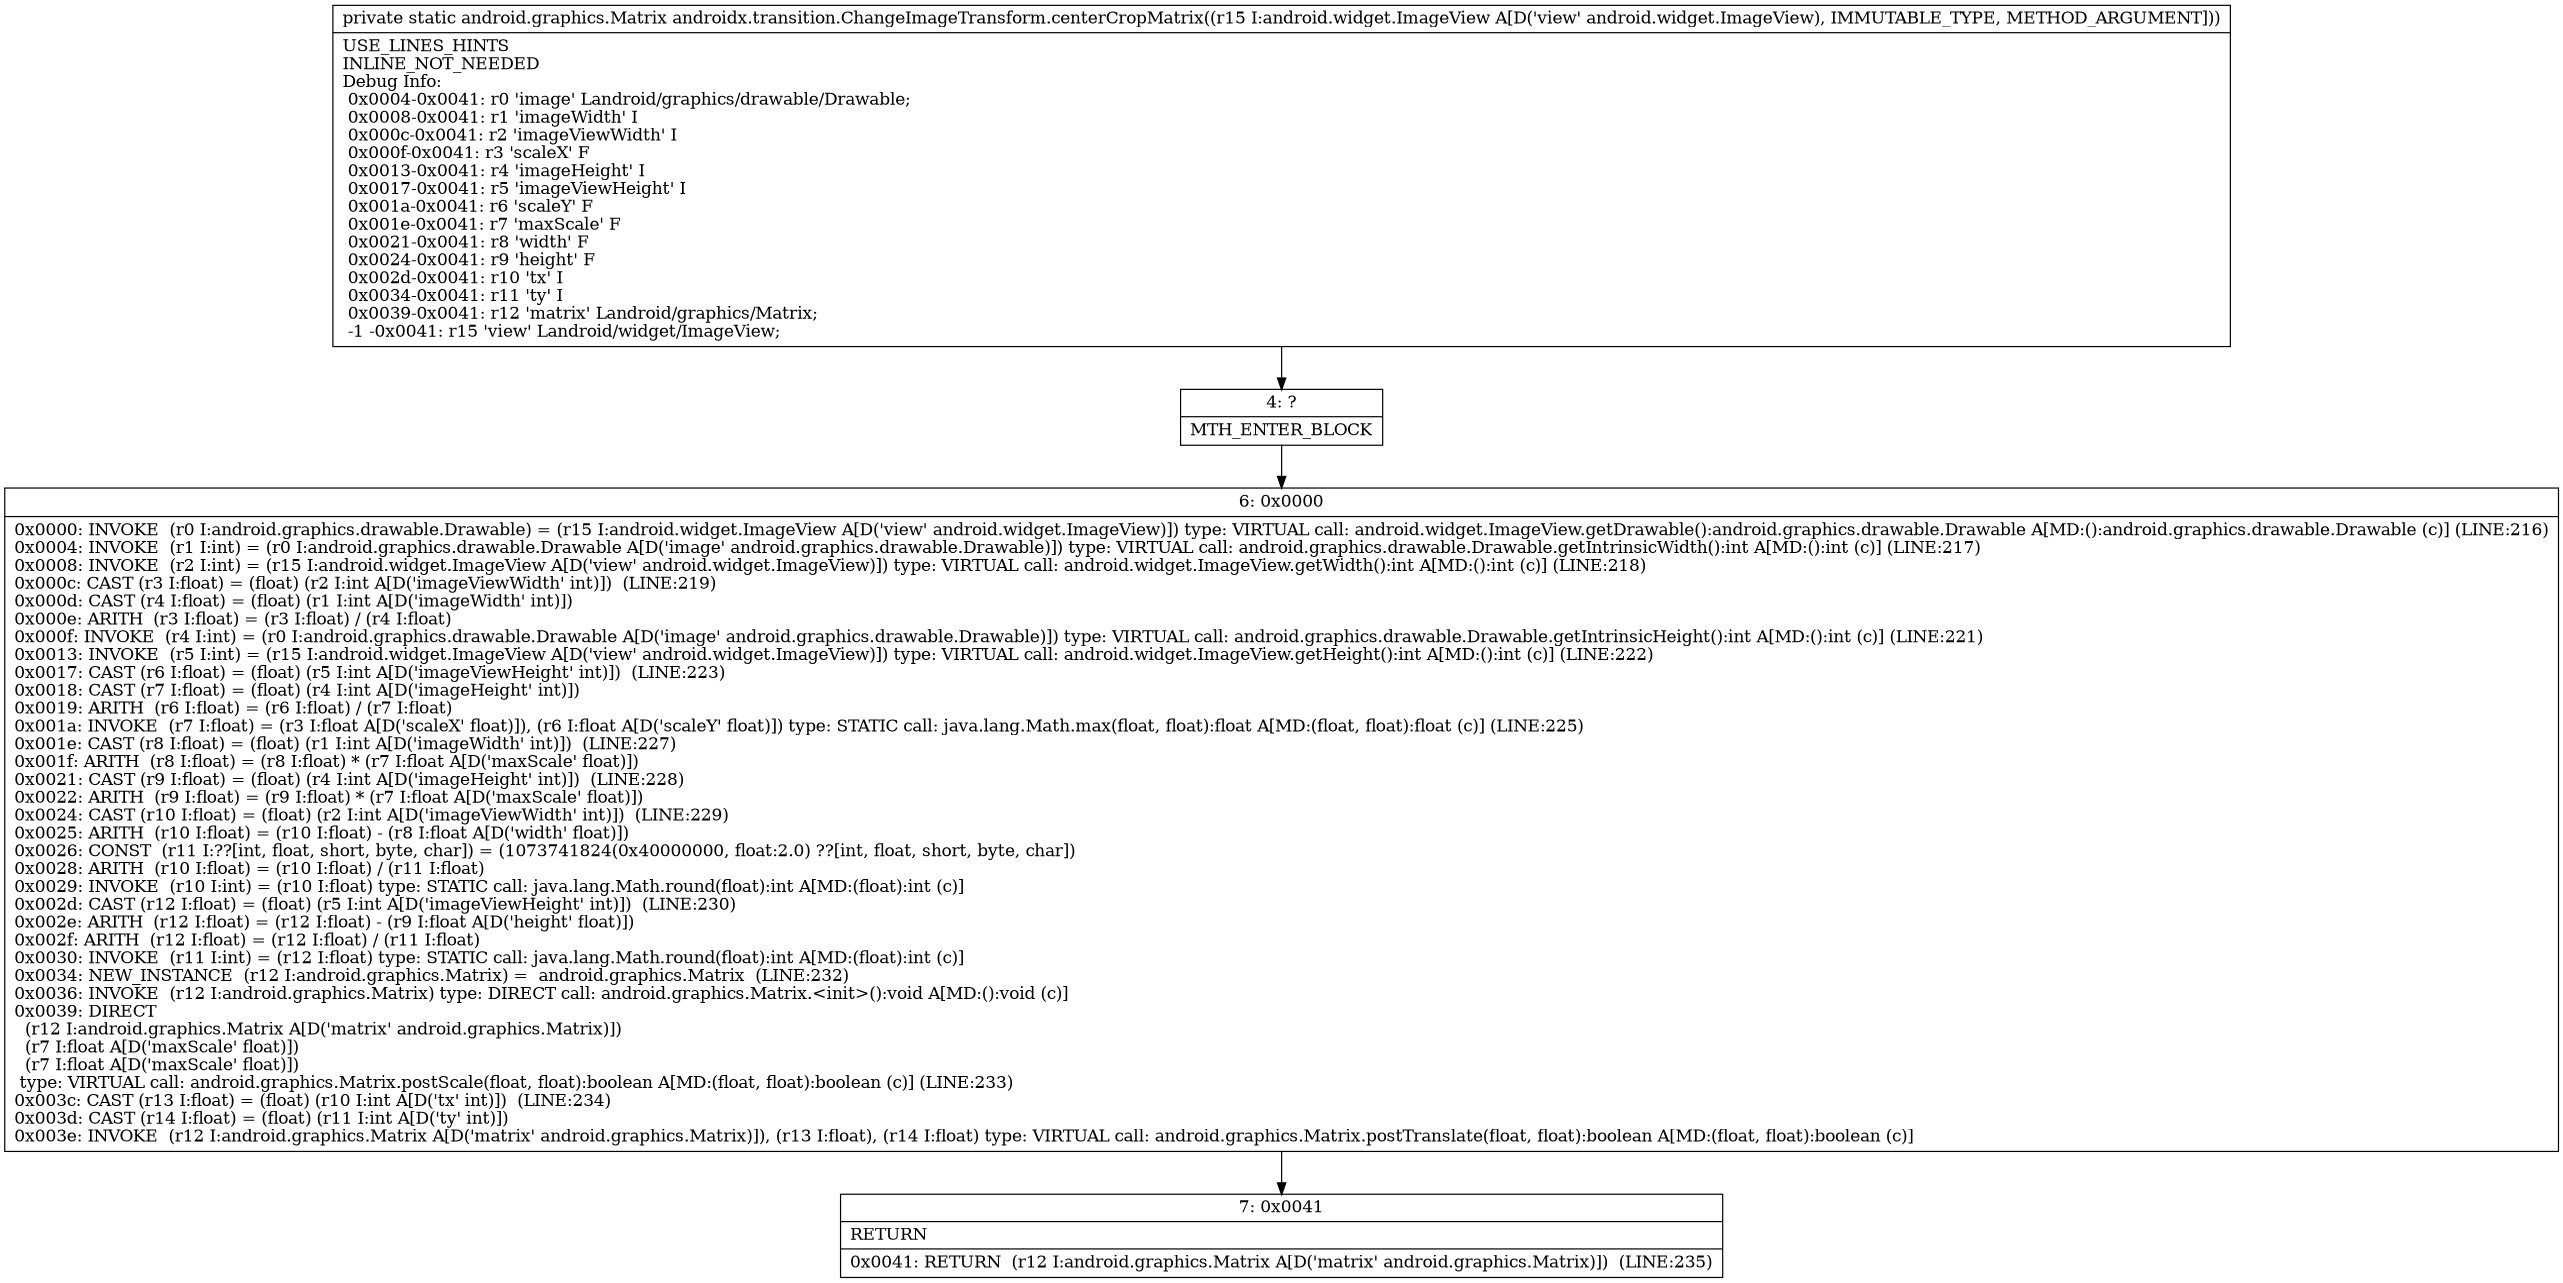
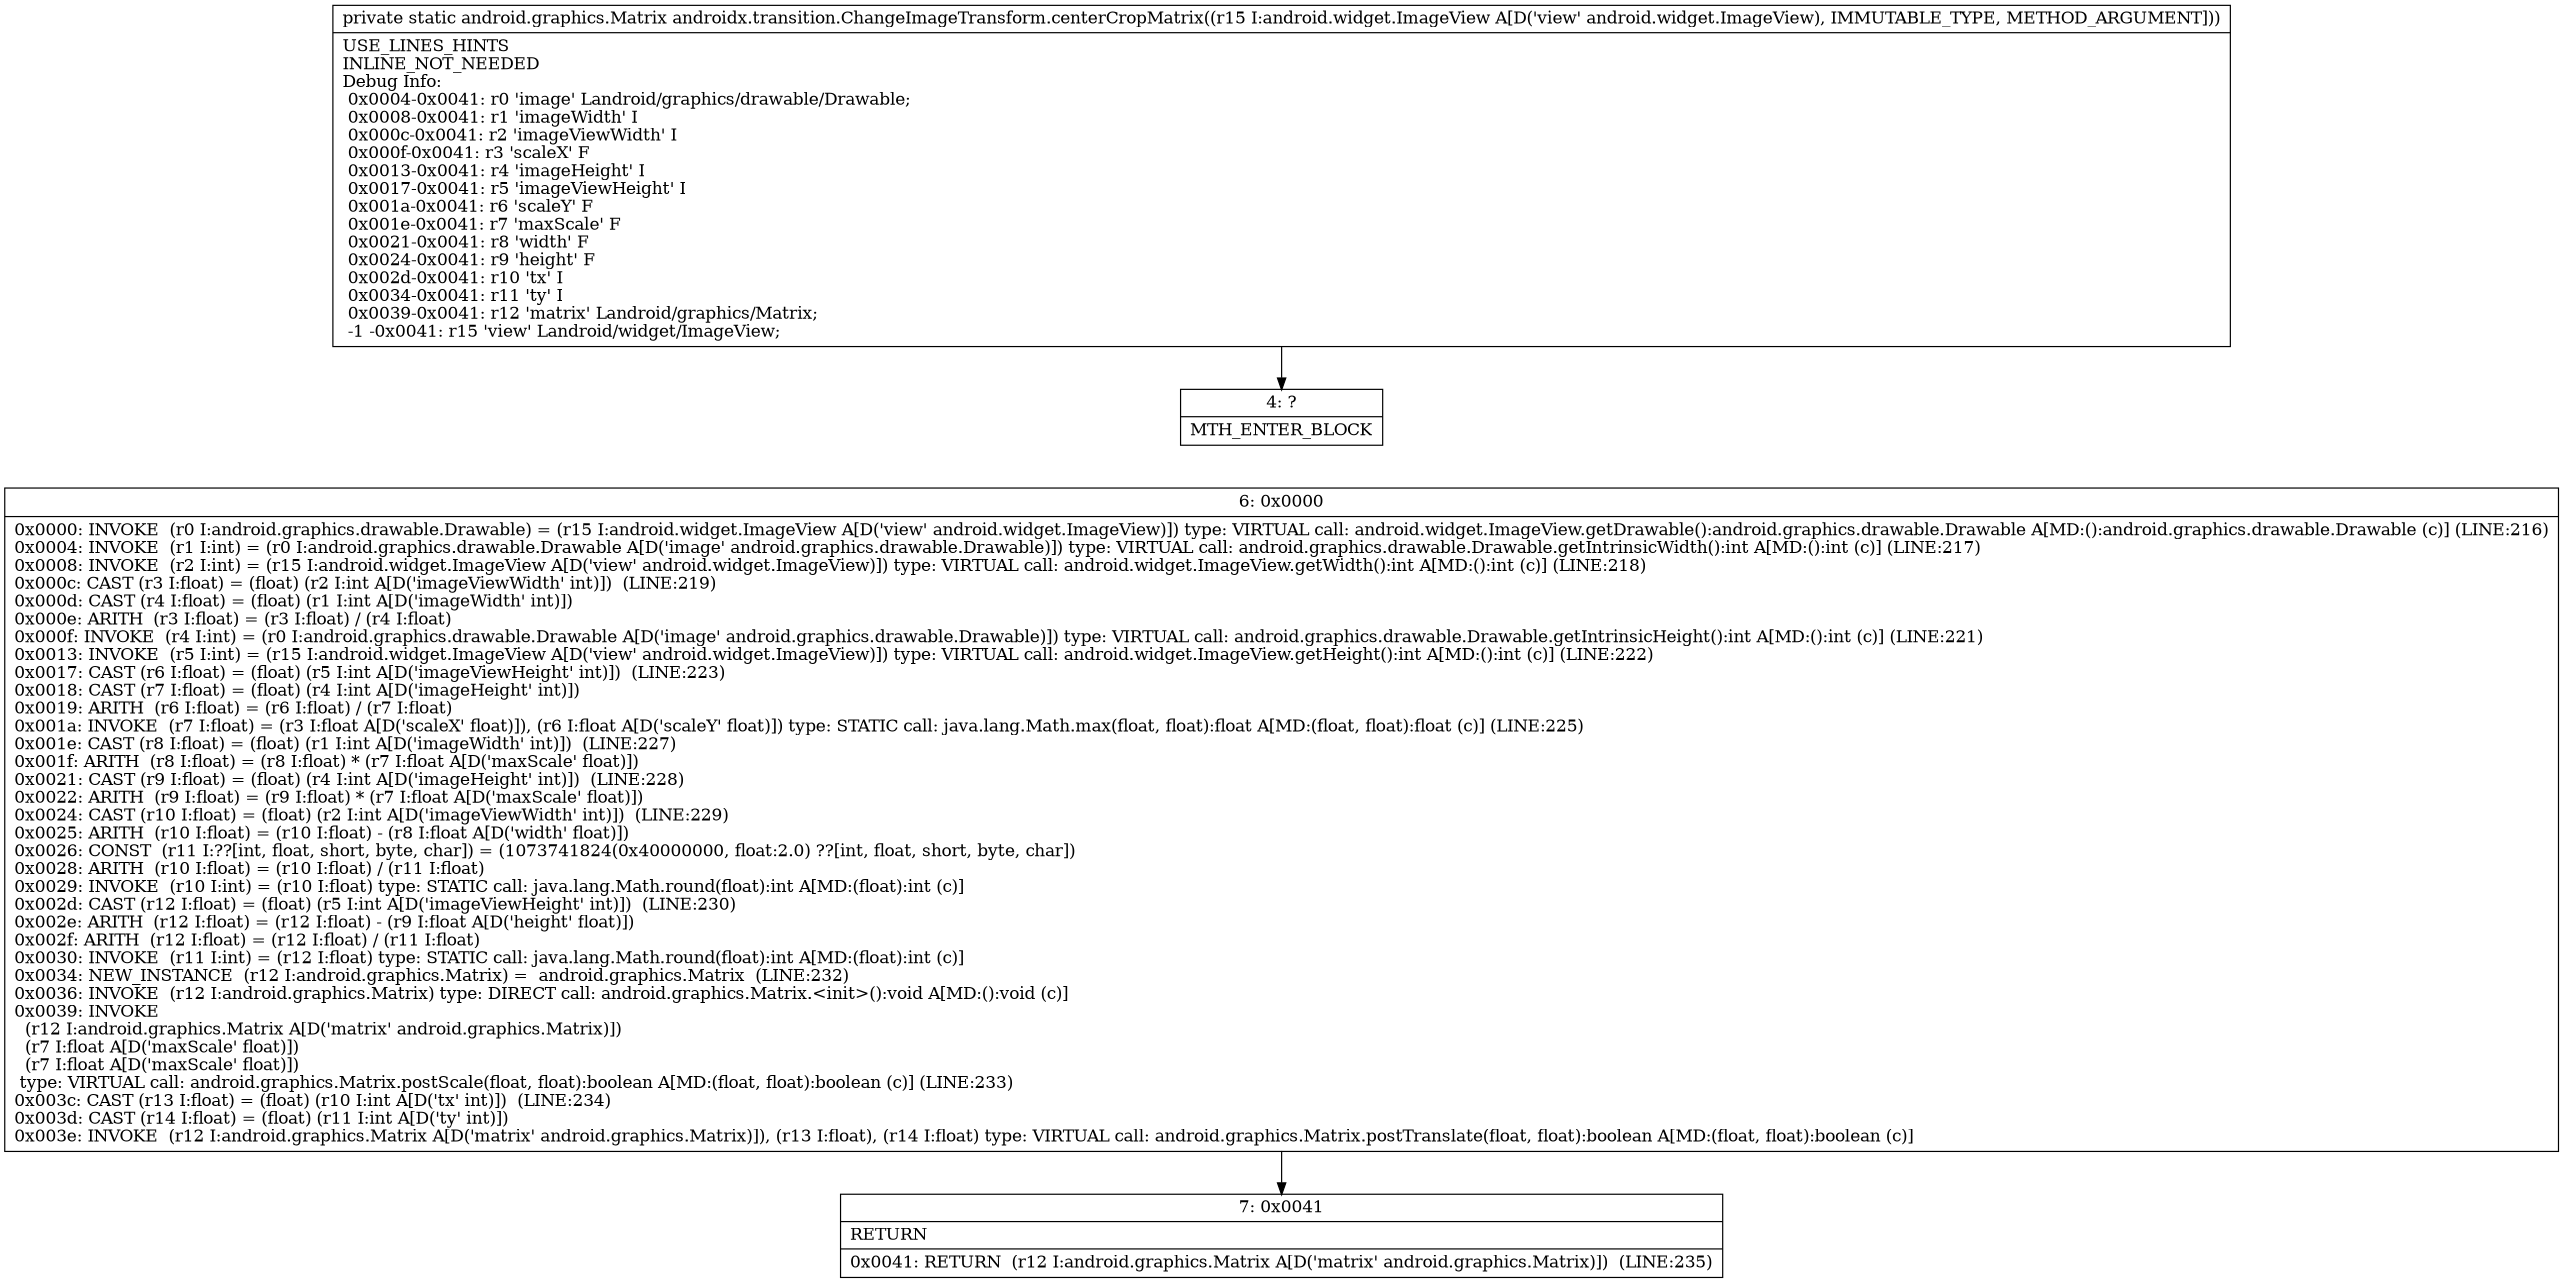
edge "4: ?" -> "6: 0x0000": removed
node "6: 0x0000": text "0x0039: DIRECT" -> "0x0039: INVOKE"
